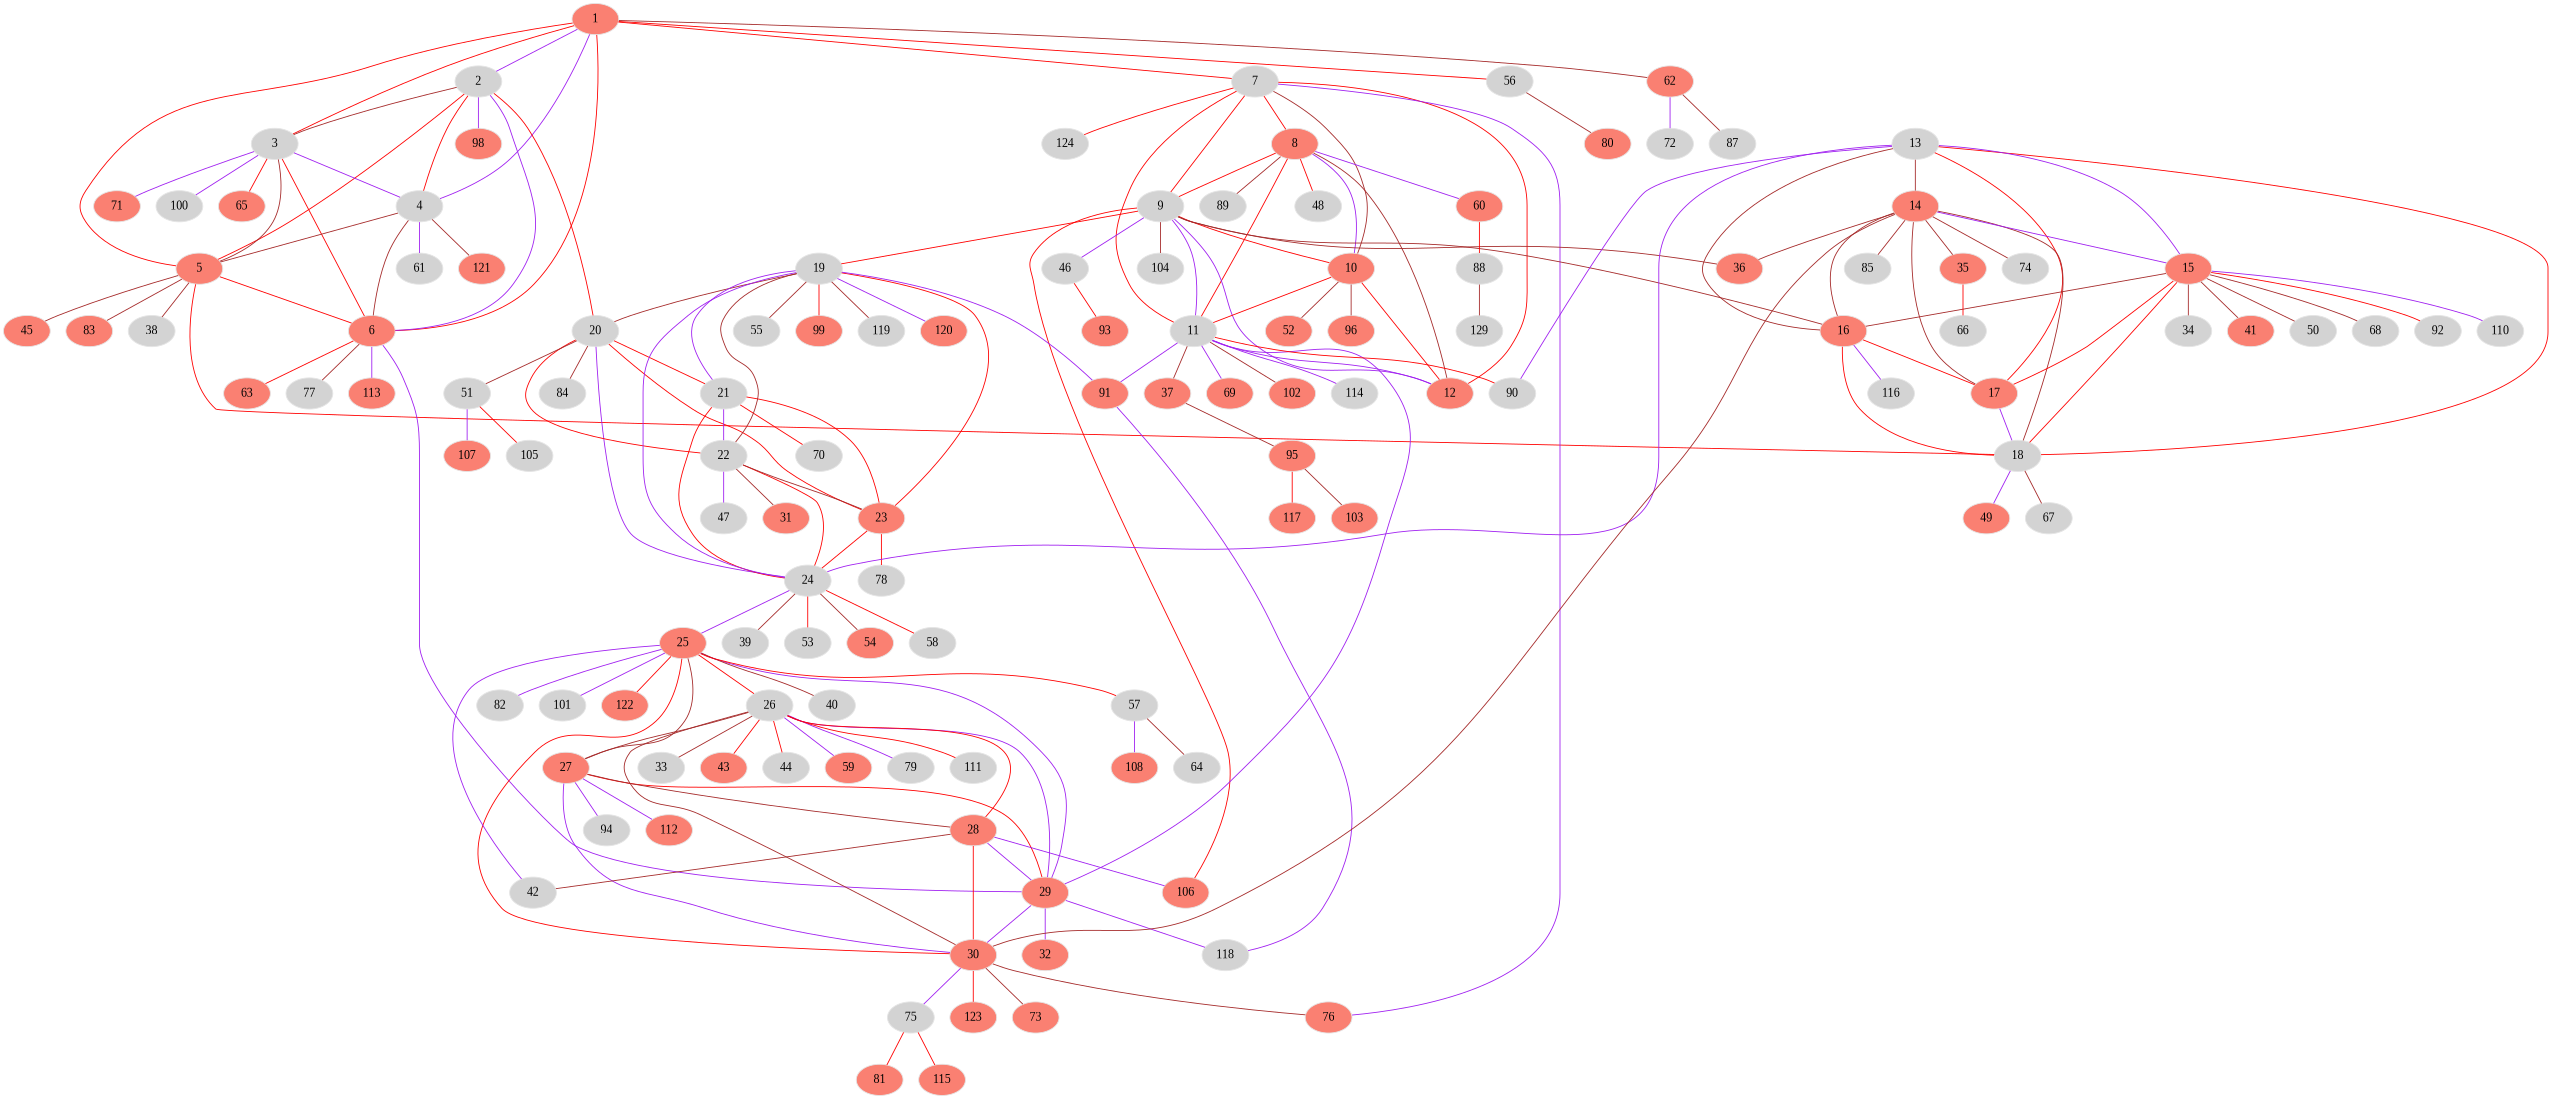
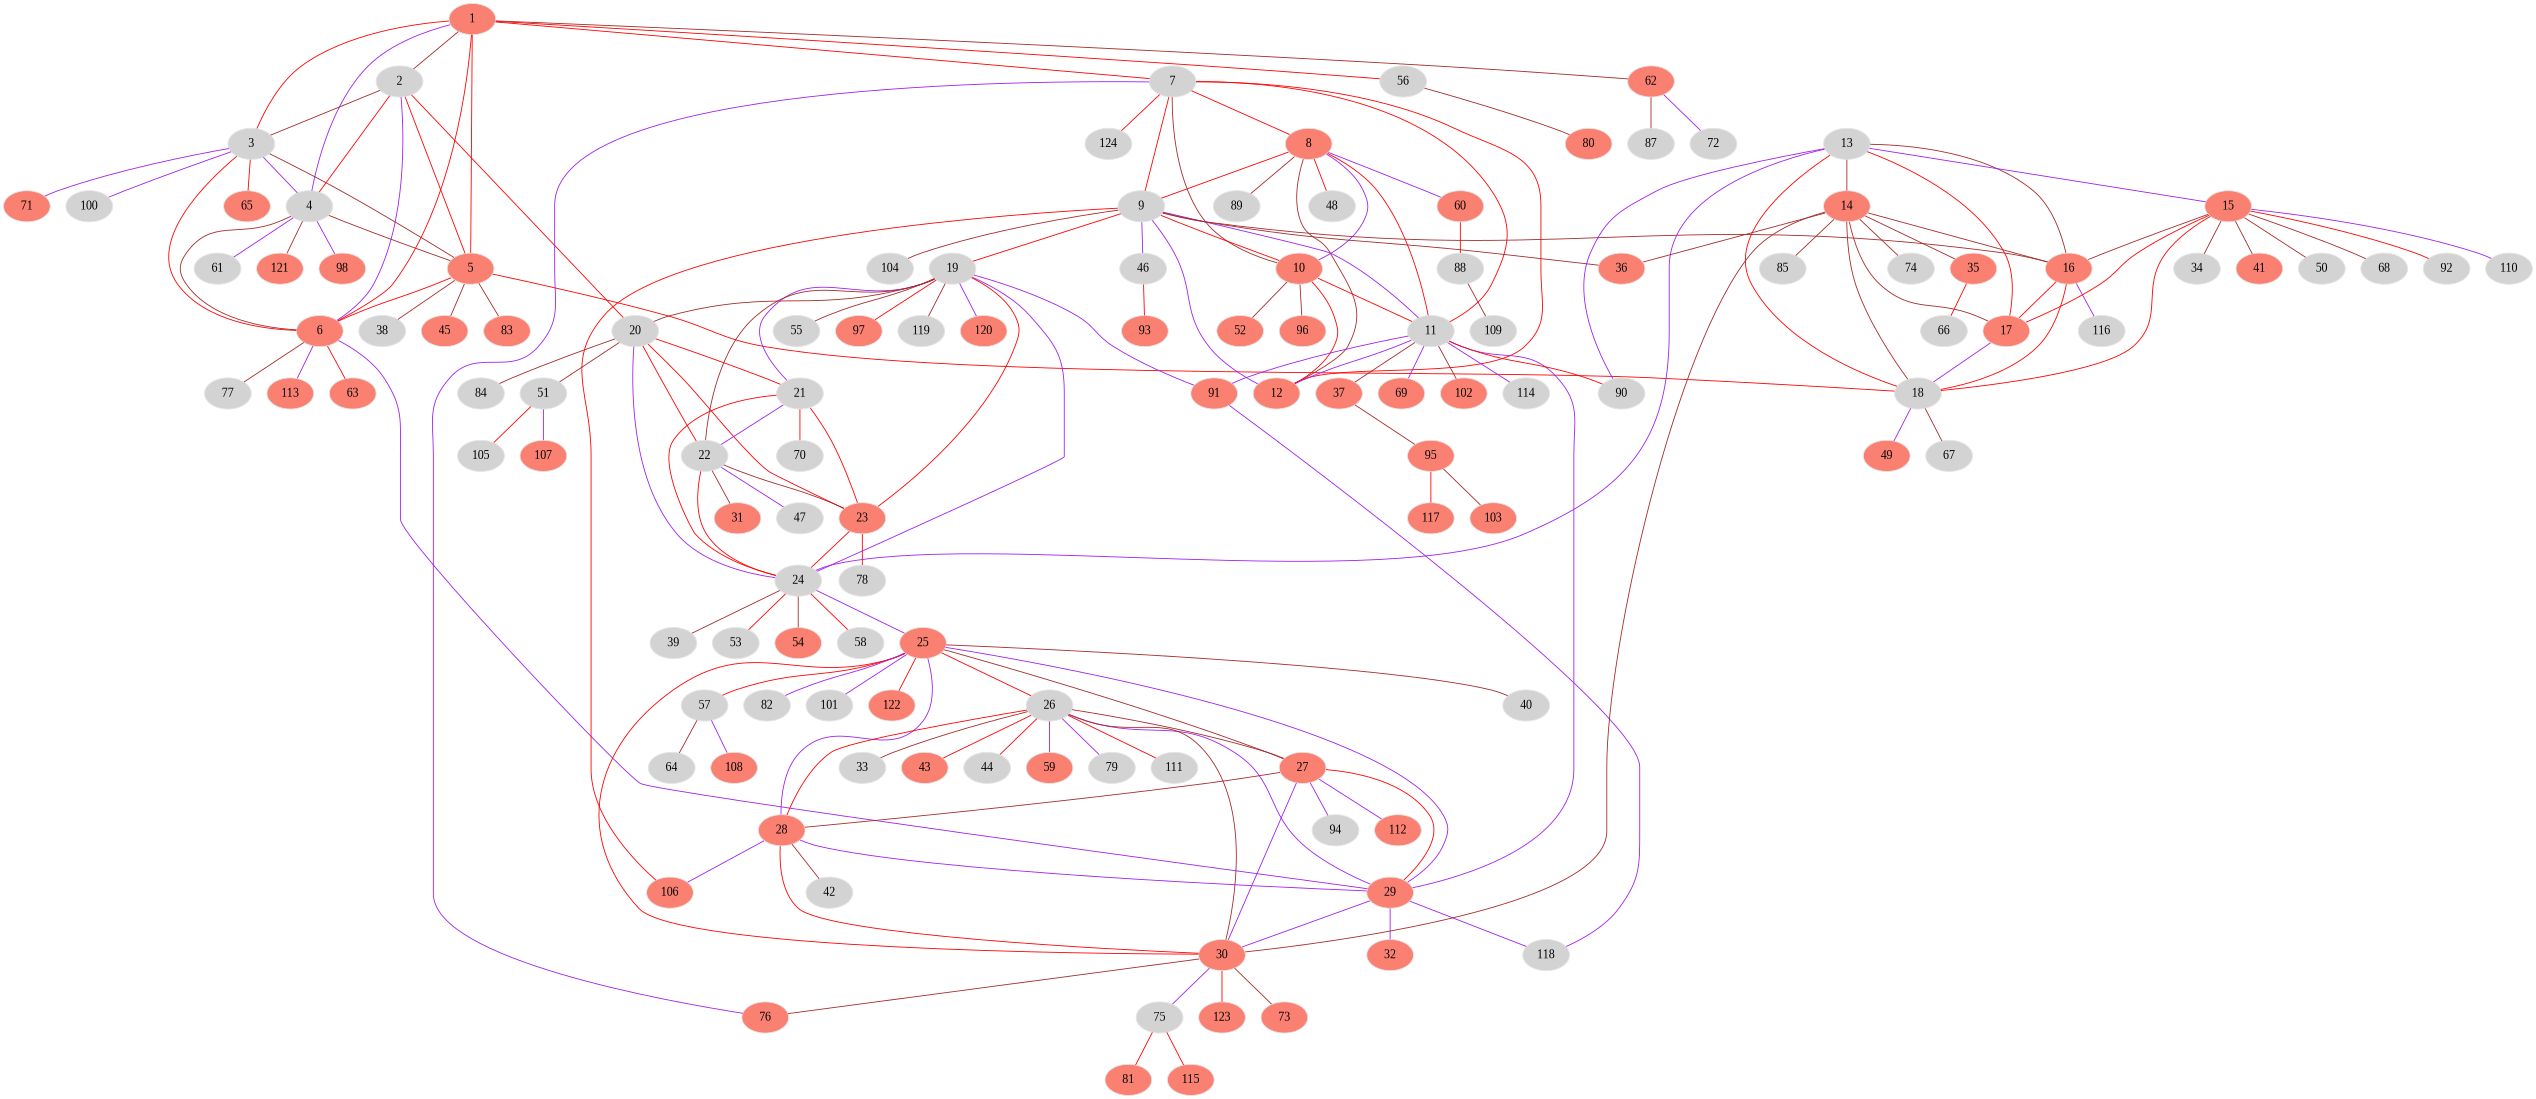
edge "1" -- "2": color purple -> brown
edge "2" -- "98": now "4" -- "98"
edge "14" -- "15": removed
node "99": label "99" -> "97"
node "129": label "129" -> "109"
edge "25" -- "42": now "25" -- "28"
